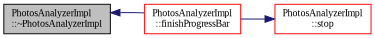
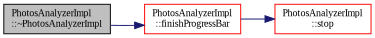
edge "PhotosAnalyzerImpl ::finishProgressBar" -> "PhotosAnalyzerImpl ::~PhotosAnalyzerImpl": reversed
